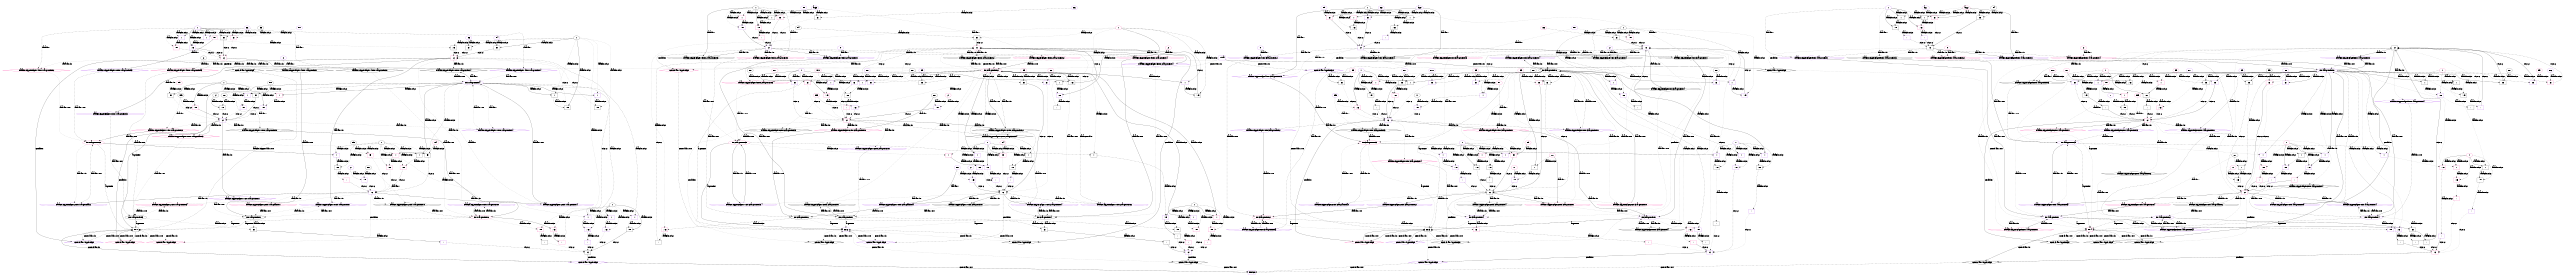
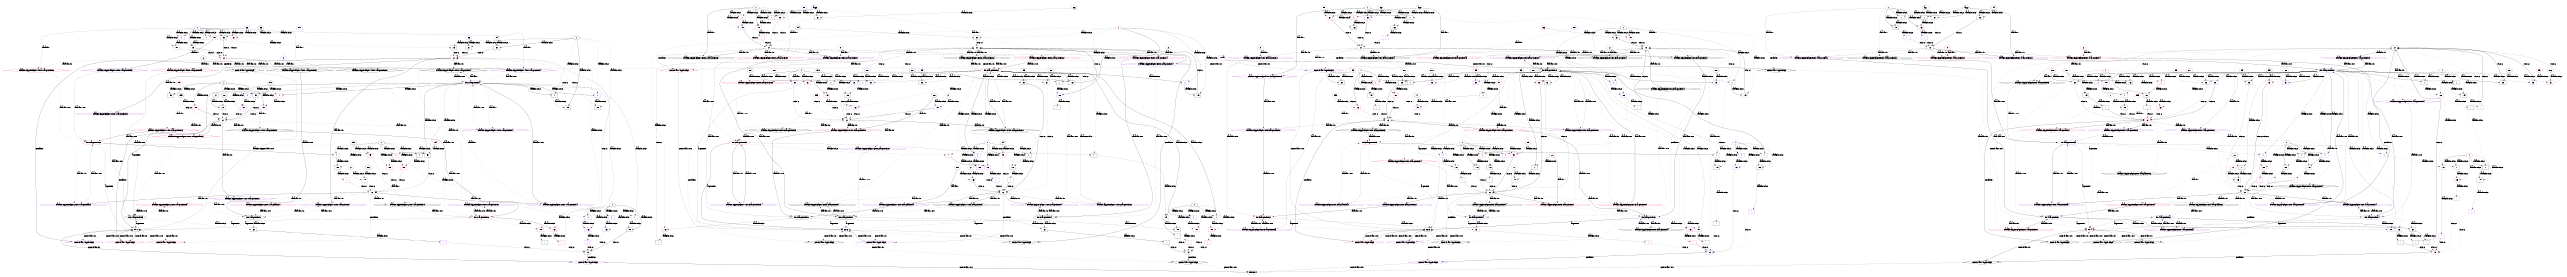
edge "DataFowHyperEdge_9_INV4_argument_2" -> "INV4_argument_2": removed, label "data flow out"
edge "DataFowHyperEdge_4_INV3_argument_3" -> "INV3_argument_3": now "DataFowHyperEdge_4_INV3_argument_3" -> "DataFowHyperEdge_1_INV3_argument_2"
node "DataFowHyperEdge_16_INV2_argument_4": removed
edge "DataFowHyperEdge_9_INV4_argument_1" -> "INV4_argument_1": label "data flow out" -> "data data out"
